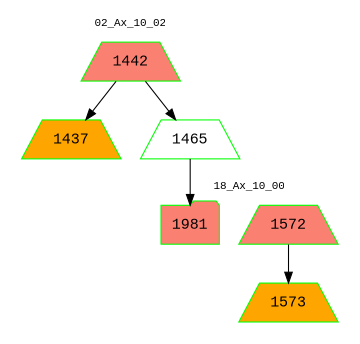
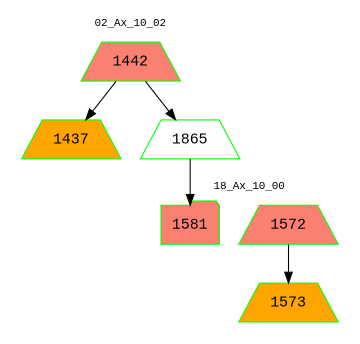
node "1465": label "1465" -> "1865"
node "1981": label "1981" -> "1581"
